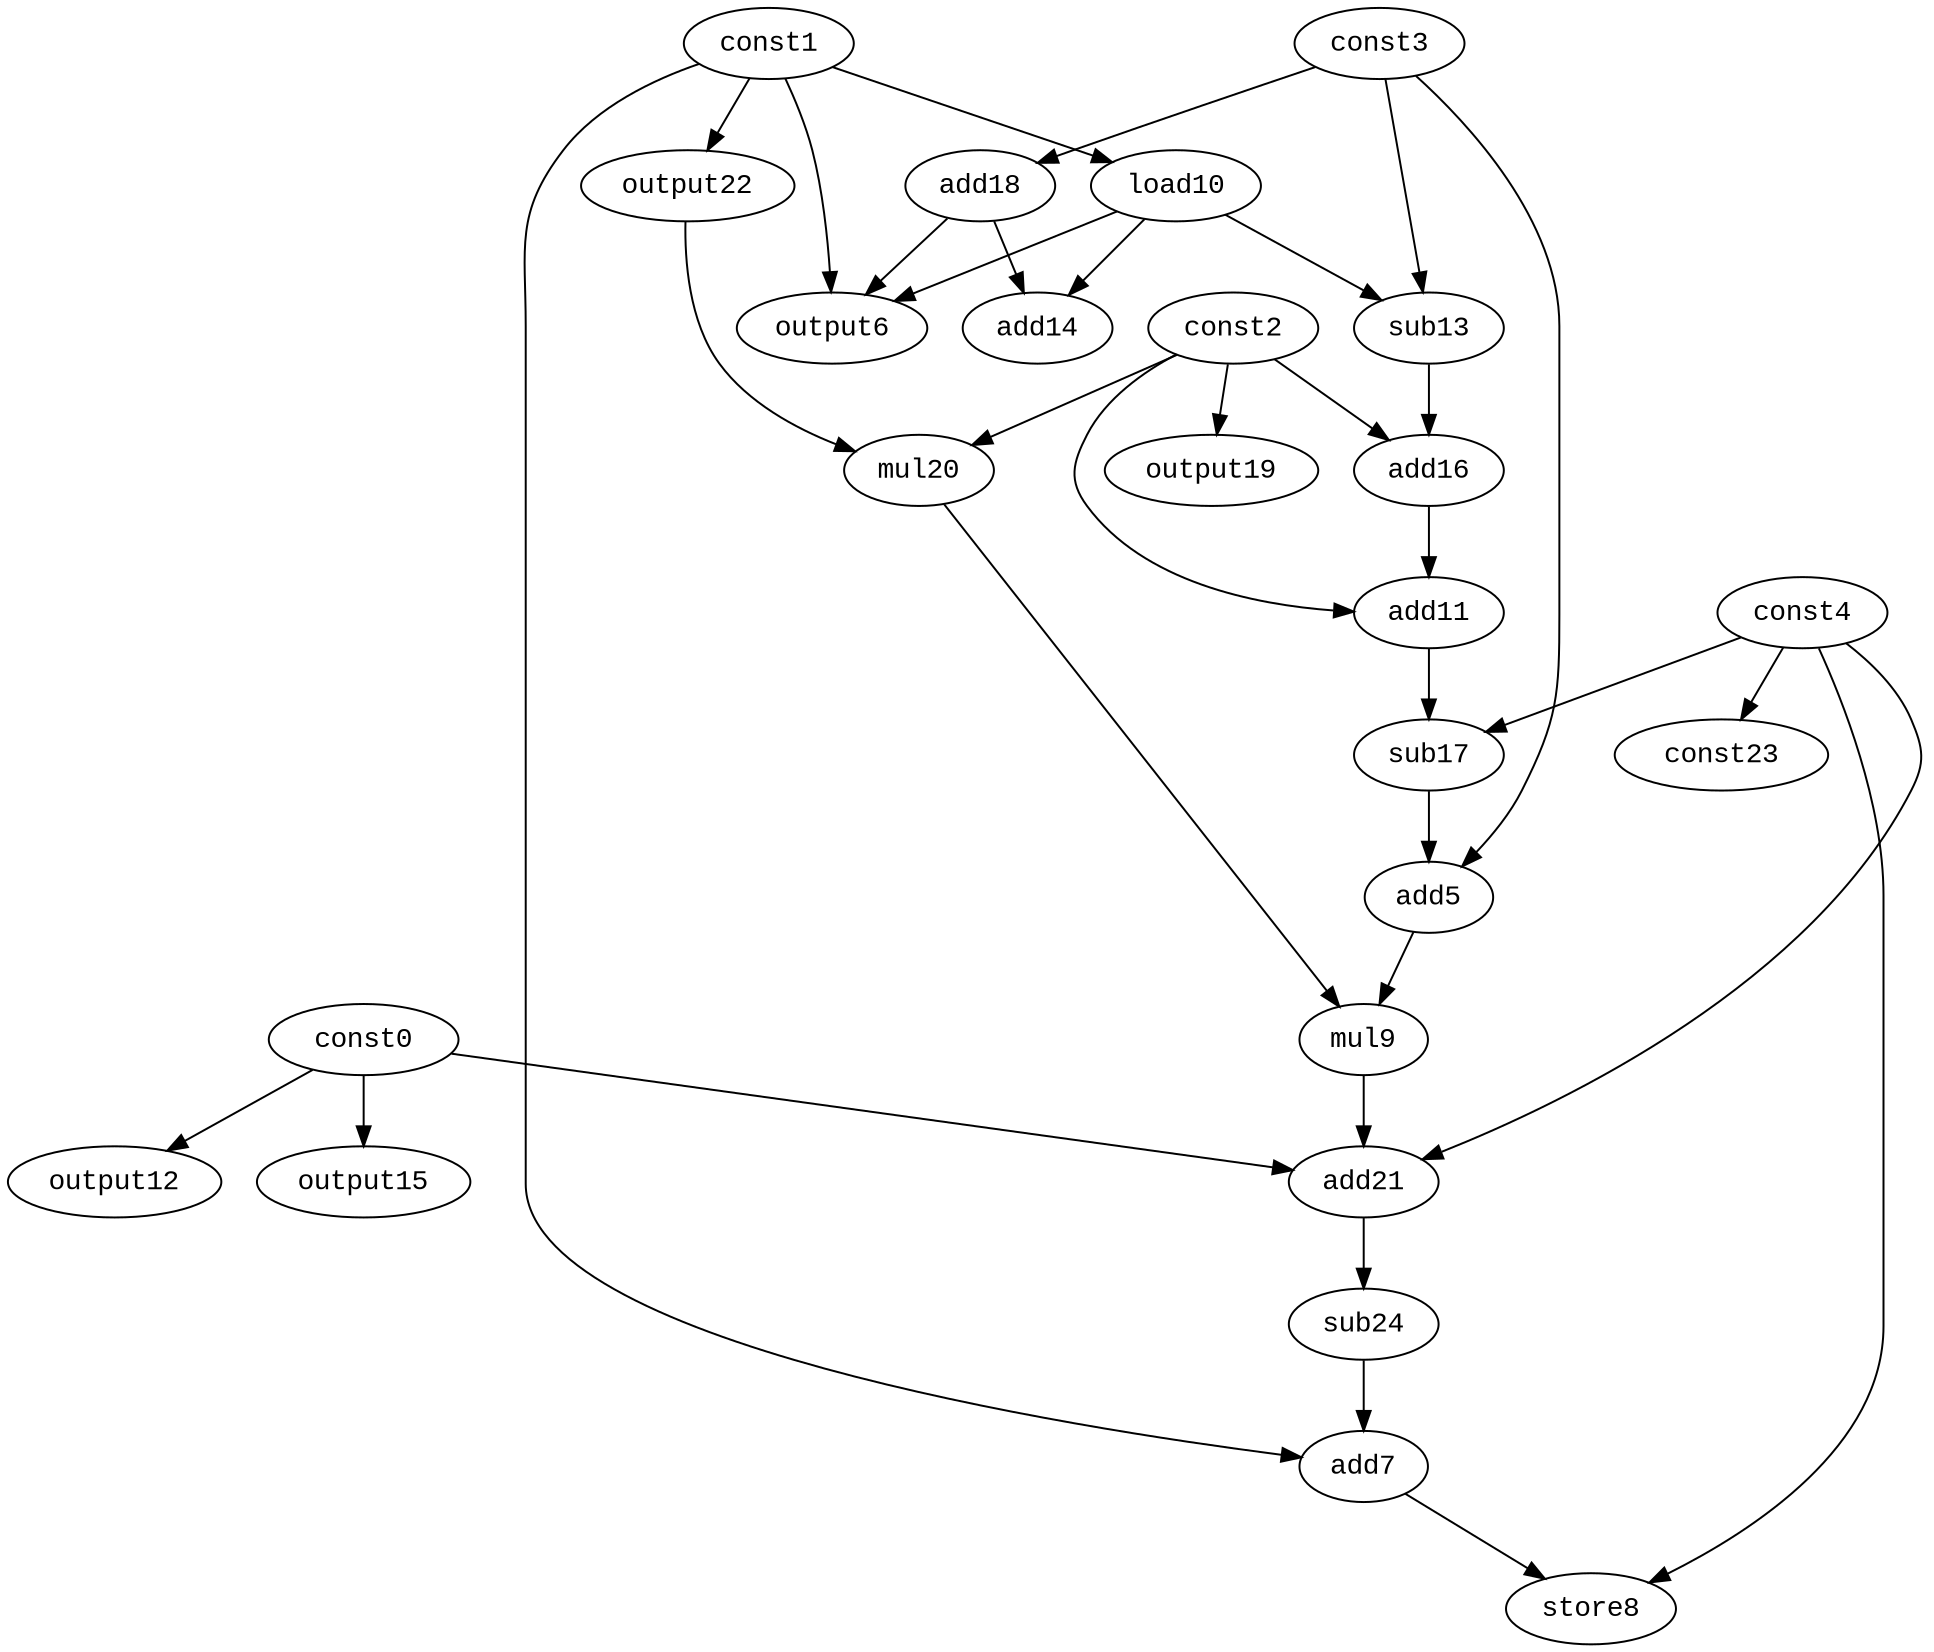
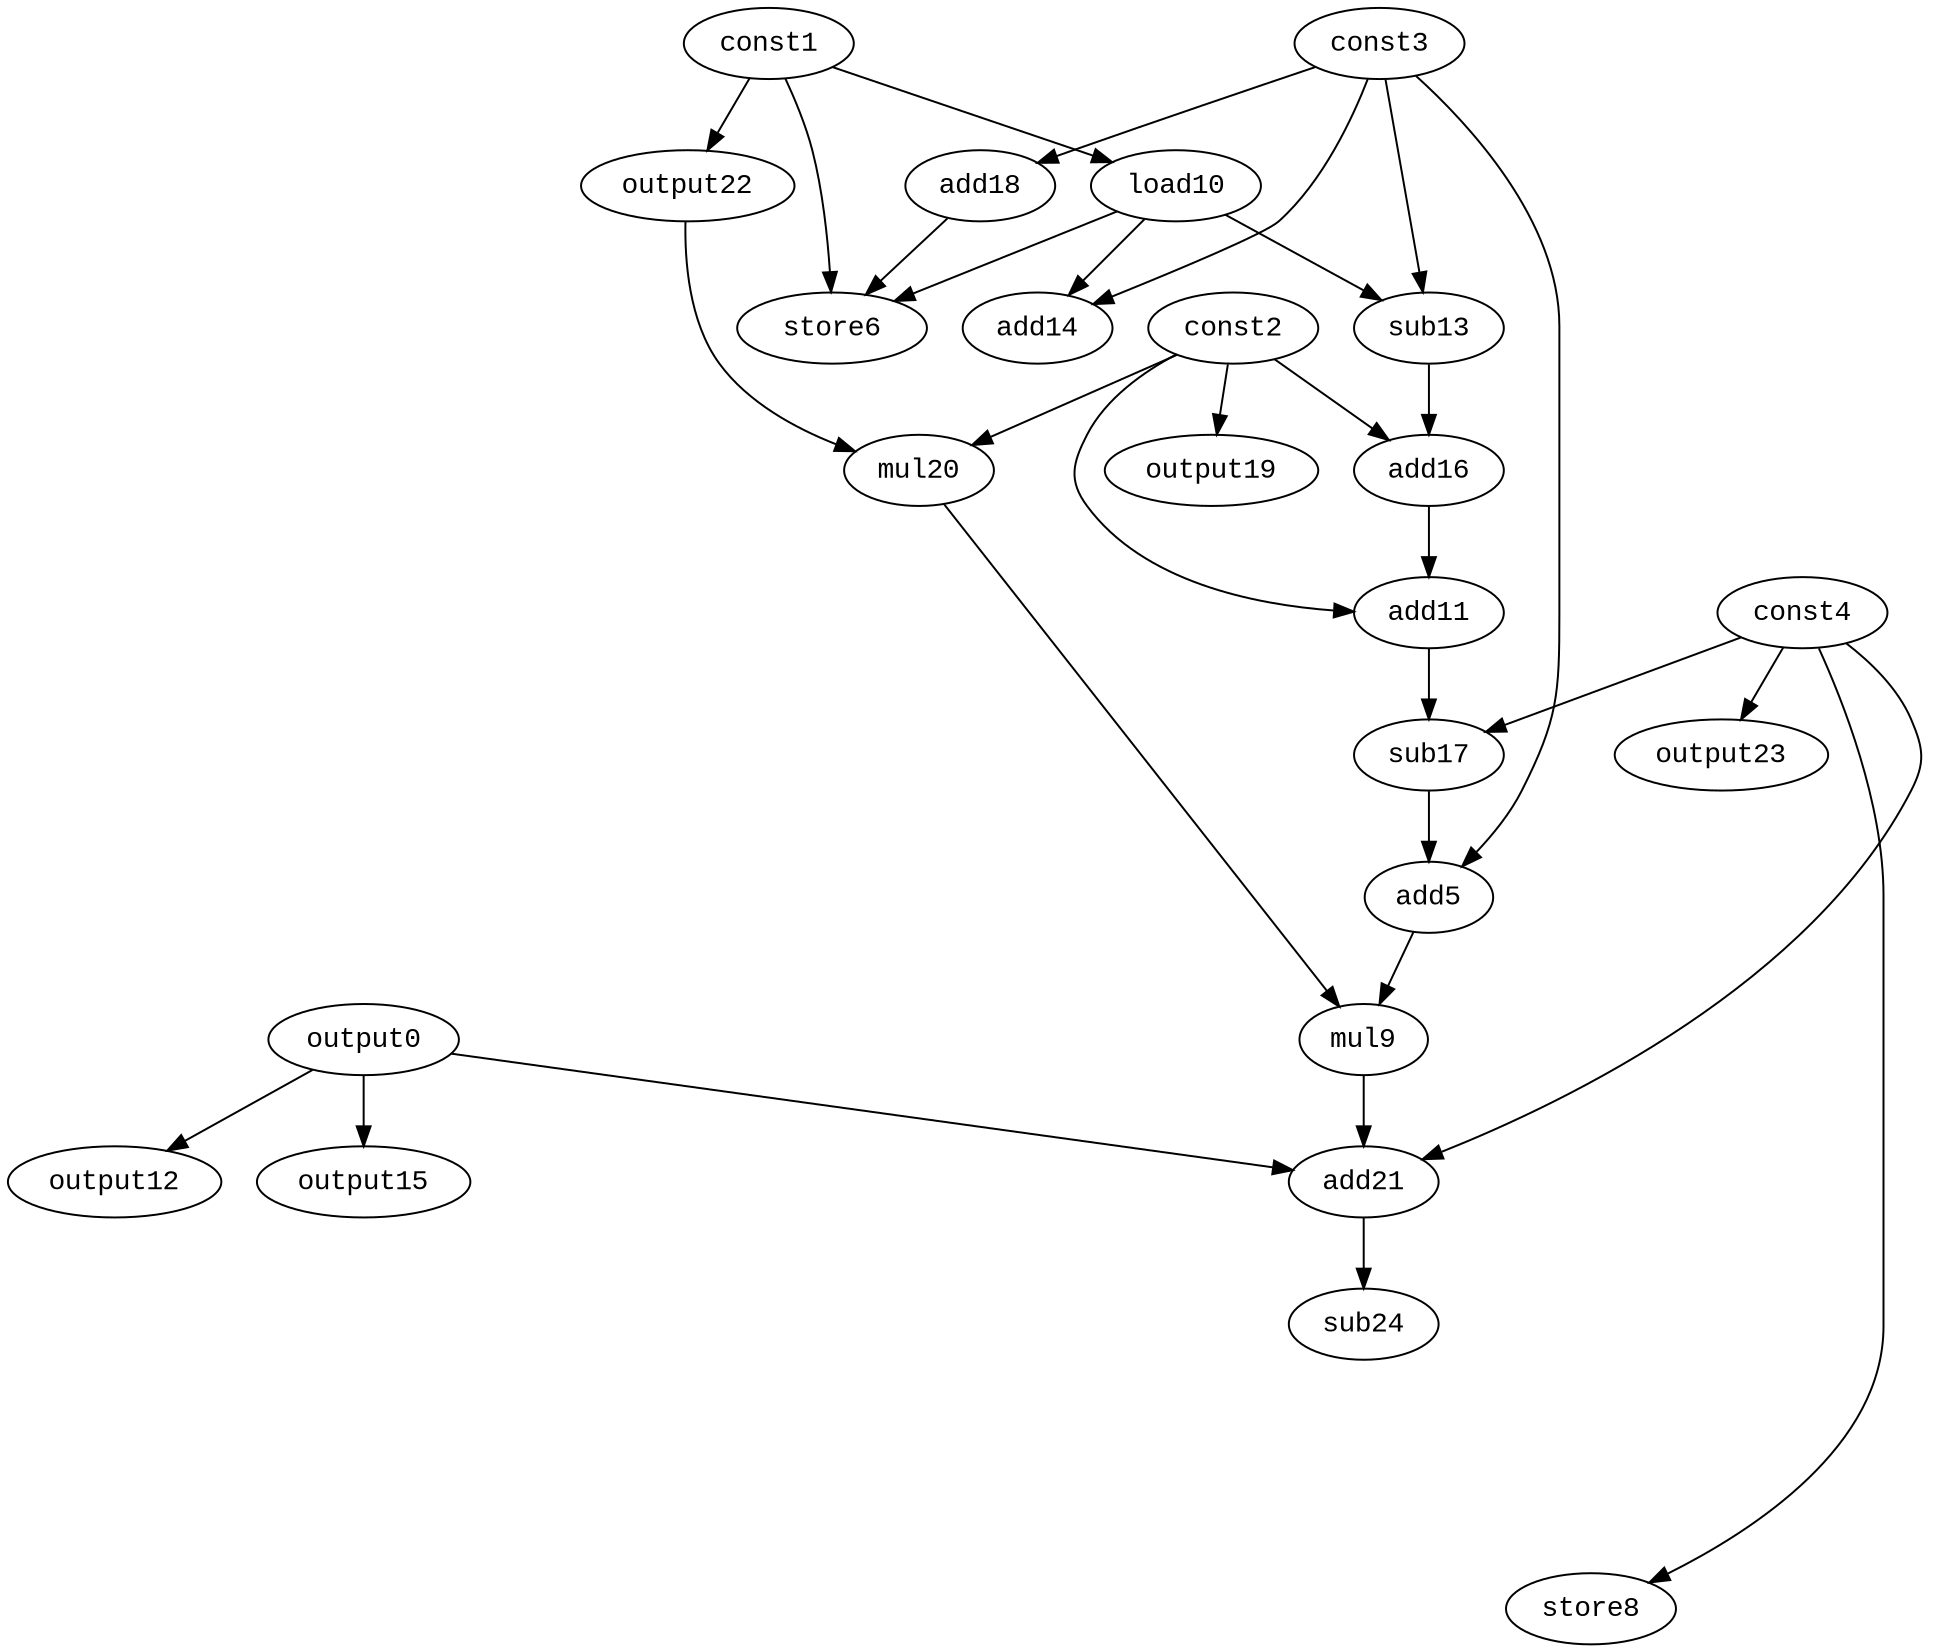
edge "add18" -> "add14": now "const3" -> "add14"
node "output6": label "output6" -> "store6"
node "const23": label "const23" -> "output23"
node "const0": label "const0" -> "output0"
node "add7": removed
